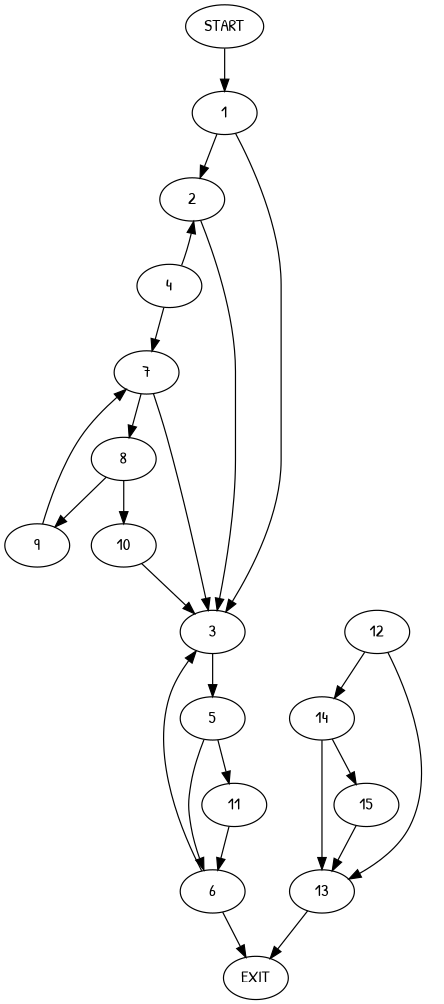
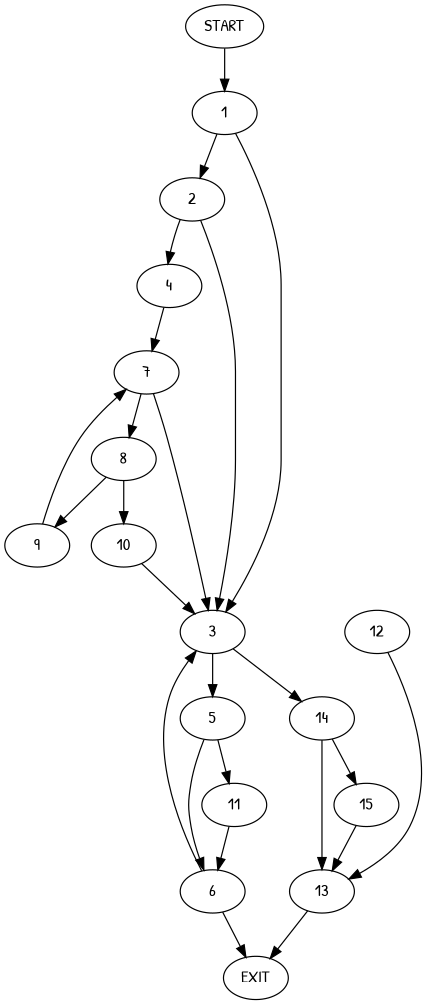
edge "4" -> "2": reversed
edge "12" -> "14": now "3" -> "14"
